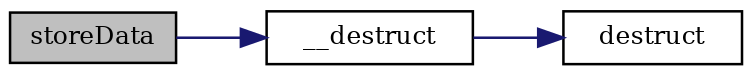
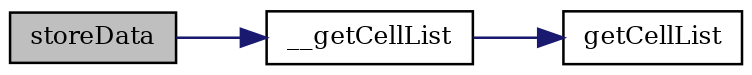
node "__destruct": label "__destruct" -> "__getCellList"
node "destruct": label "destruct" -> "getCellList"
